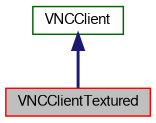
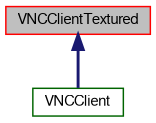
edge "VNCClientTextured" -> "VNCClient": reversed
